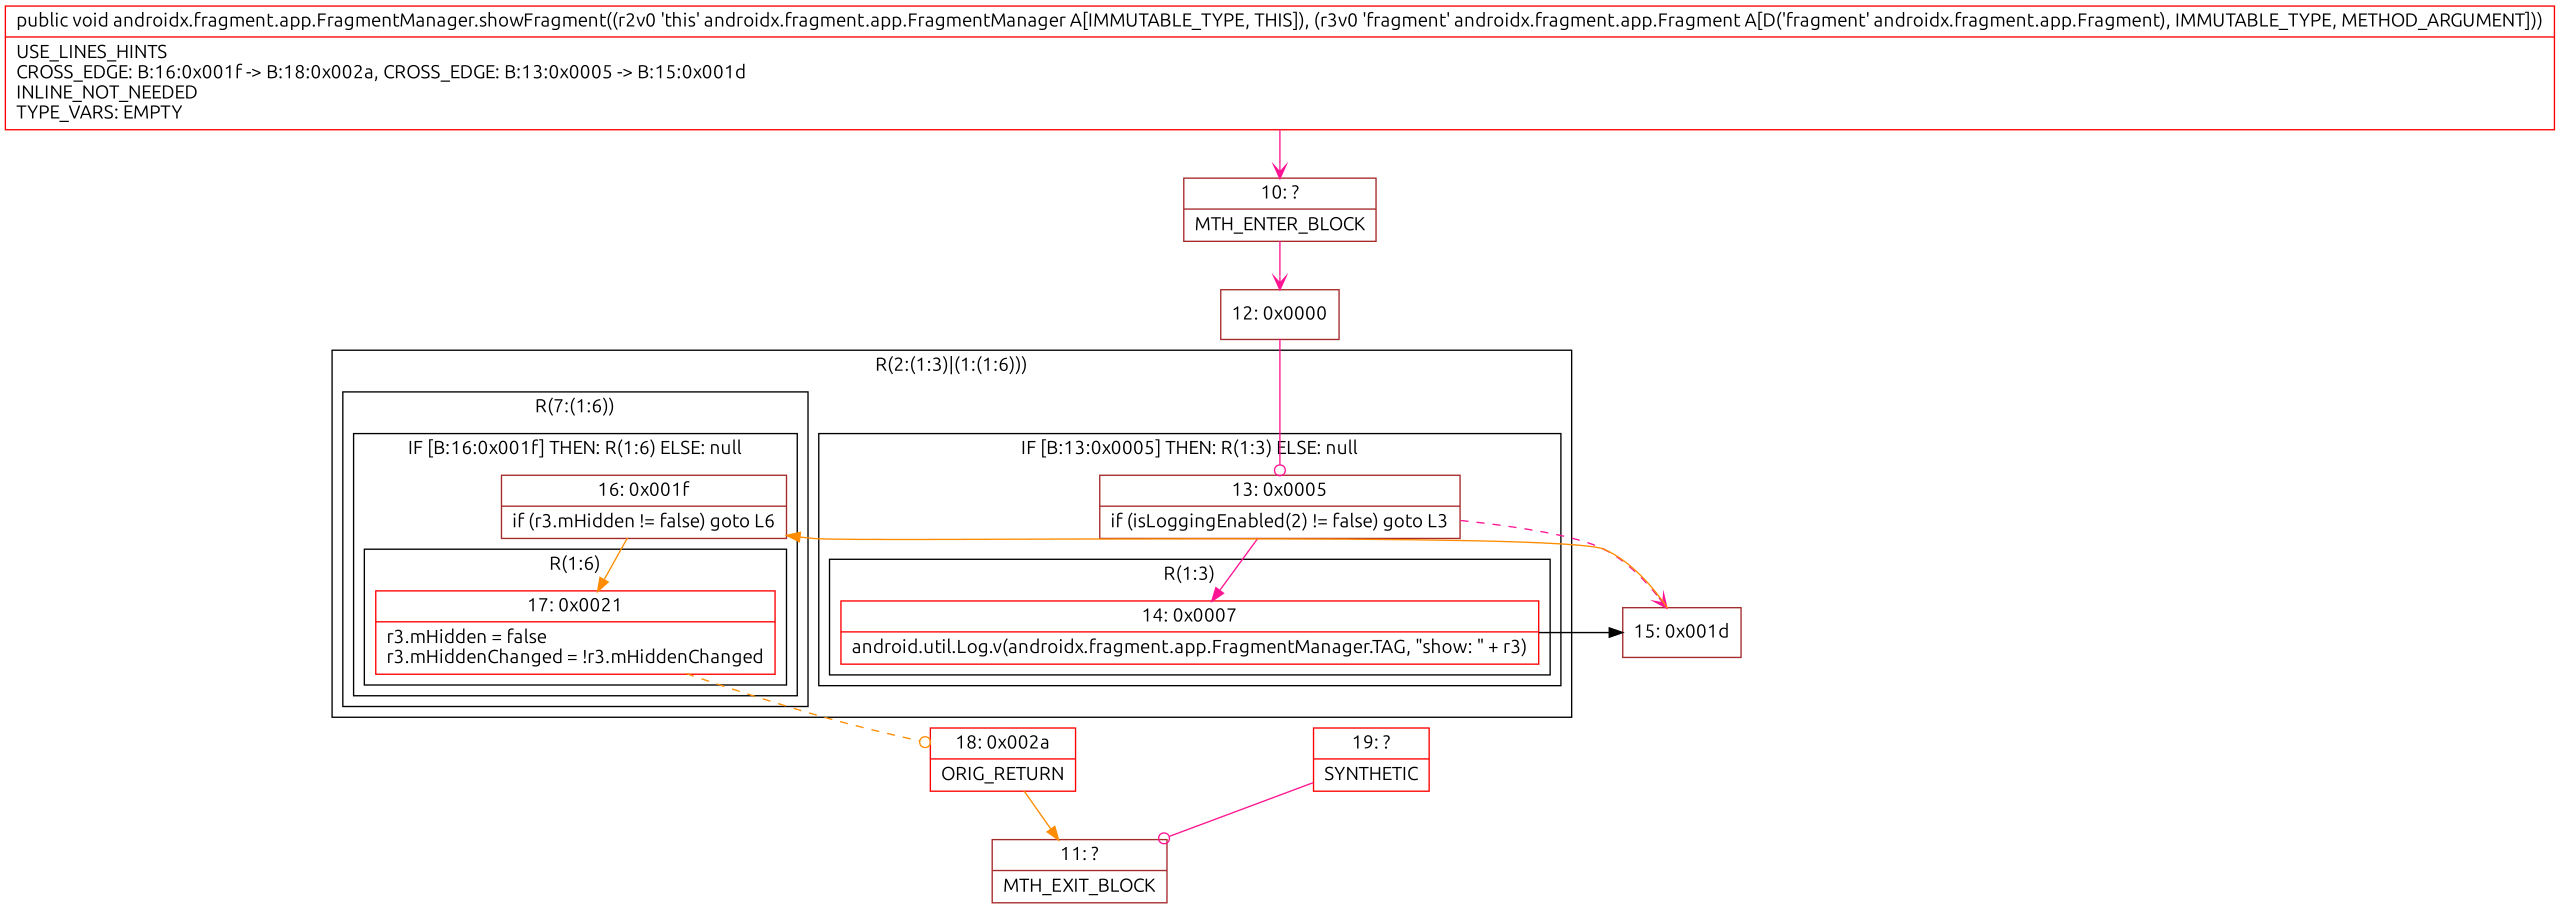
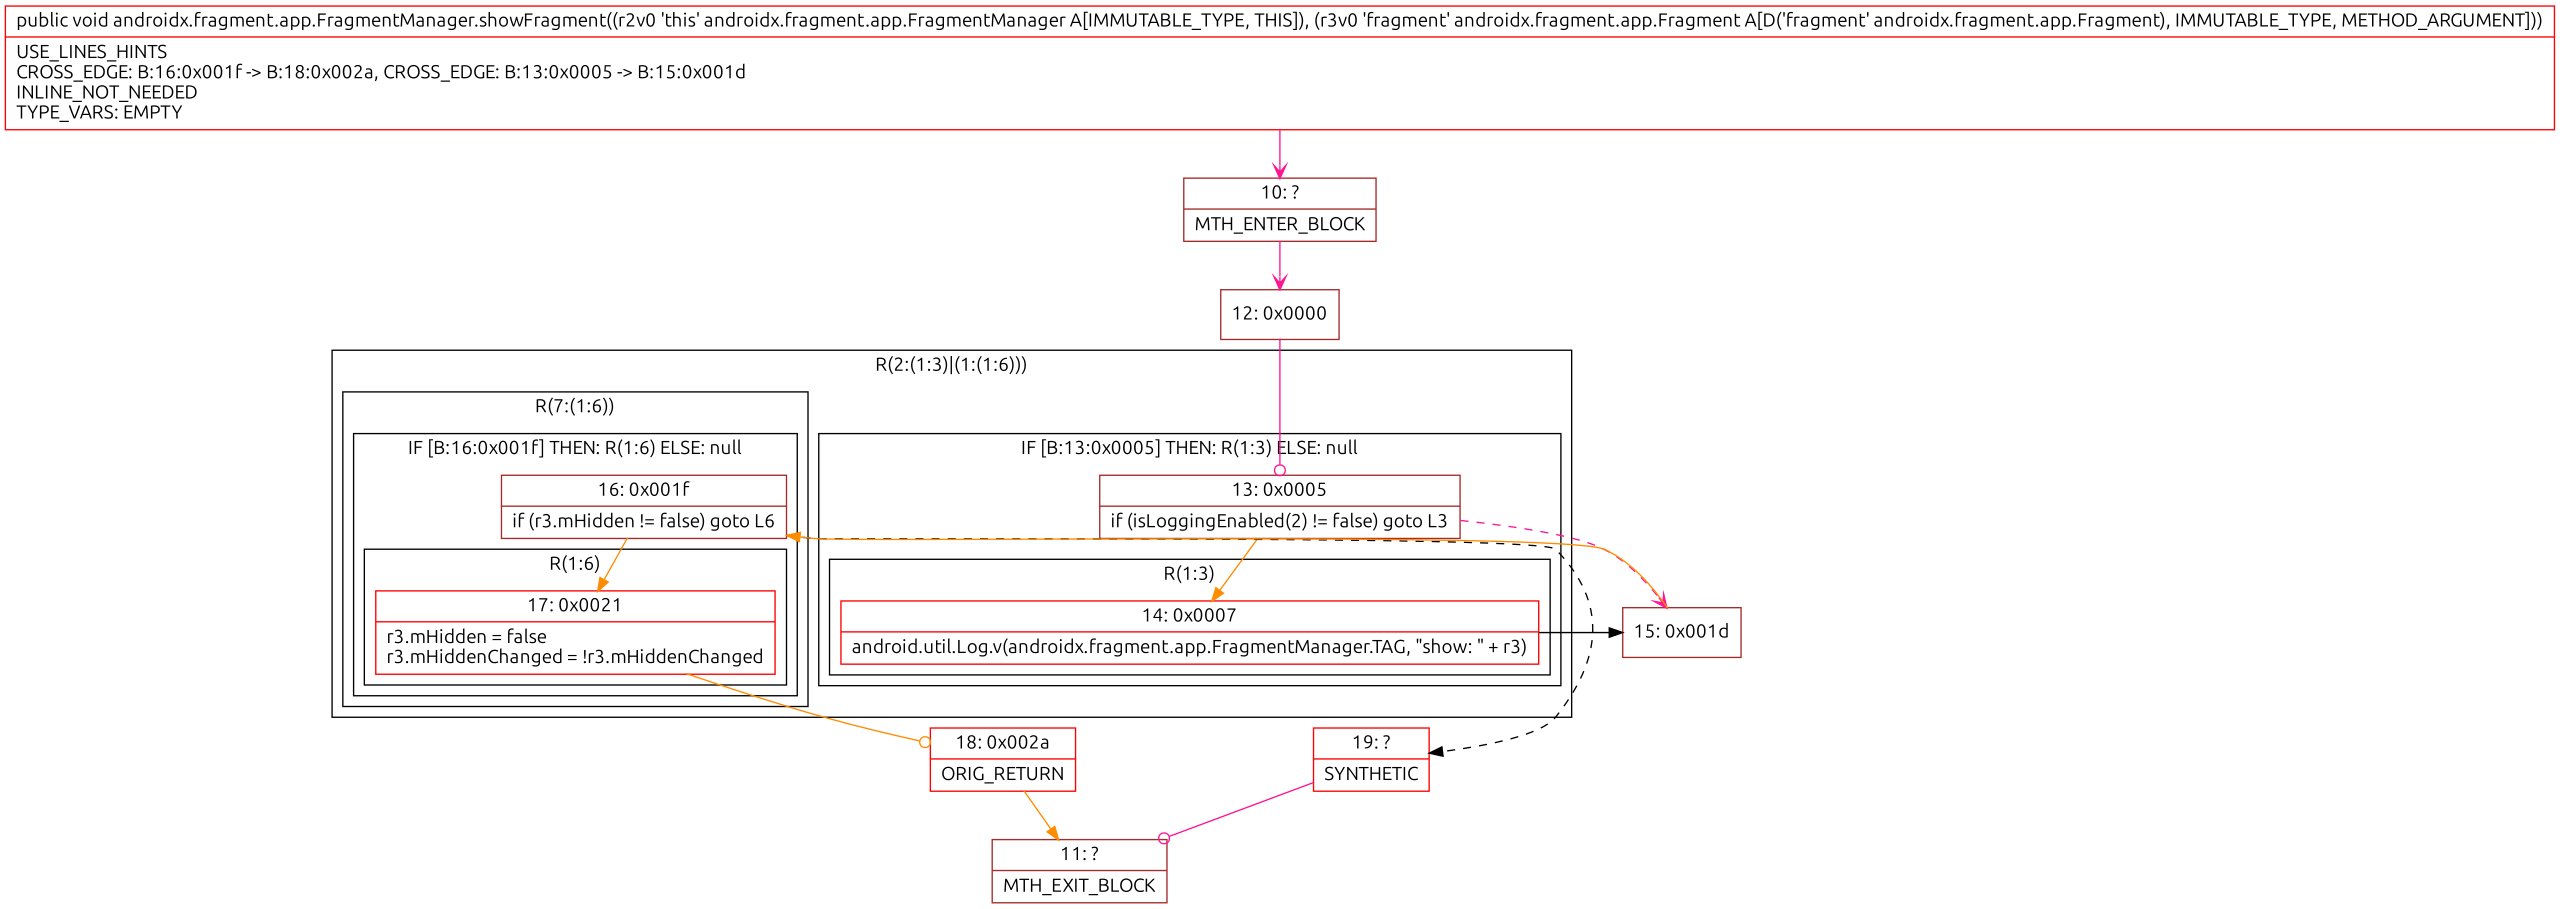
edge "16: 0x001f" -> "19: ?": added
edge "13: 0x0005" -> "14: 0x0007": color deeppink -> darkorange
edge "17: 0x0021" -> "18: 0x002a": style dashed -> solid
